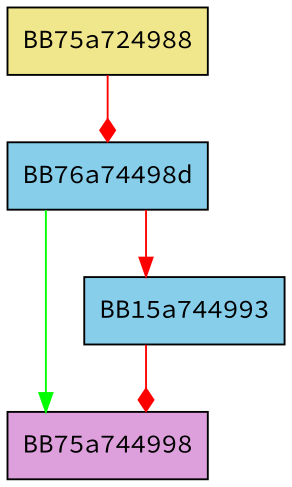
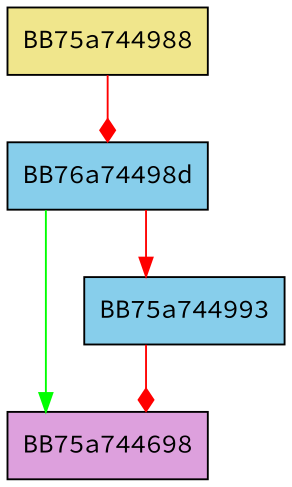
node "BB75a724988": label "BB75a724988" -> "BB75a744988"
node "BB15a744993": label "BB15a744993" -> "BB75a744993"
node "BB75a744998": label "BB75a744998" -> "BB75a744698"
